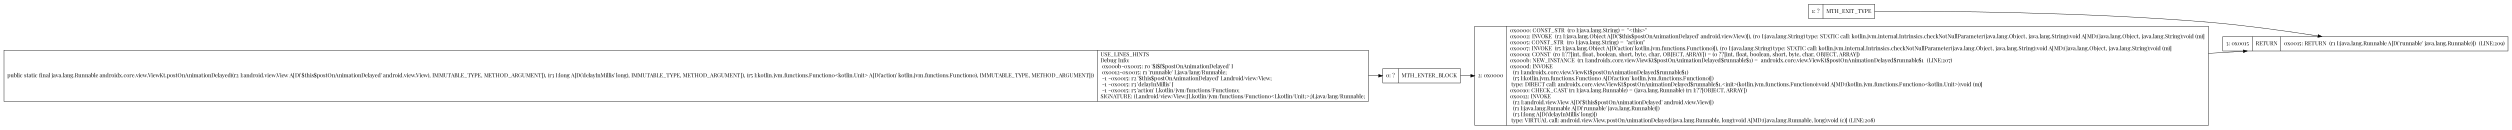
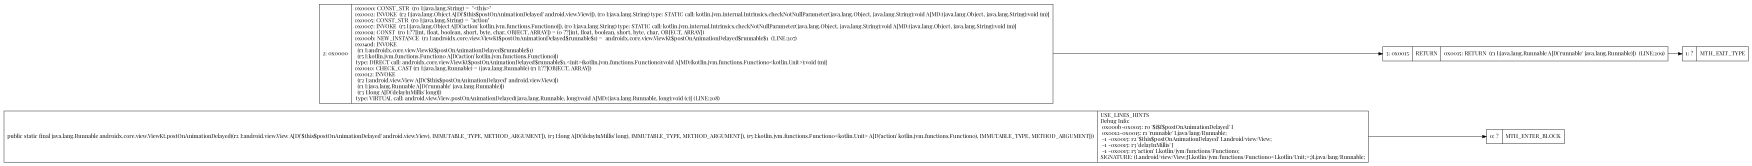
edge "1: ?" -> "3: 0x0015": reversed
node "2: 0x0000": text "0x000d: INVOKE" -> "0x040d: INVOKE"
edge "0: ?" -> "2: 0x0000": removed
